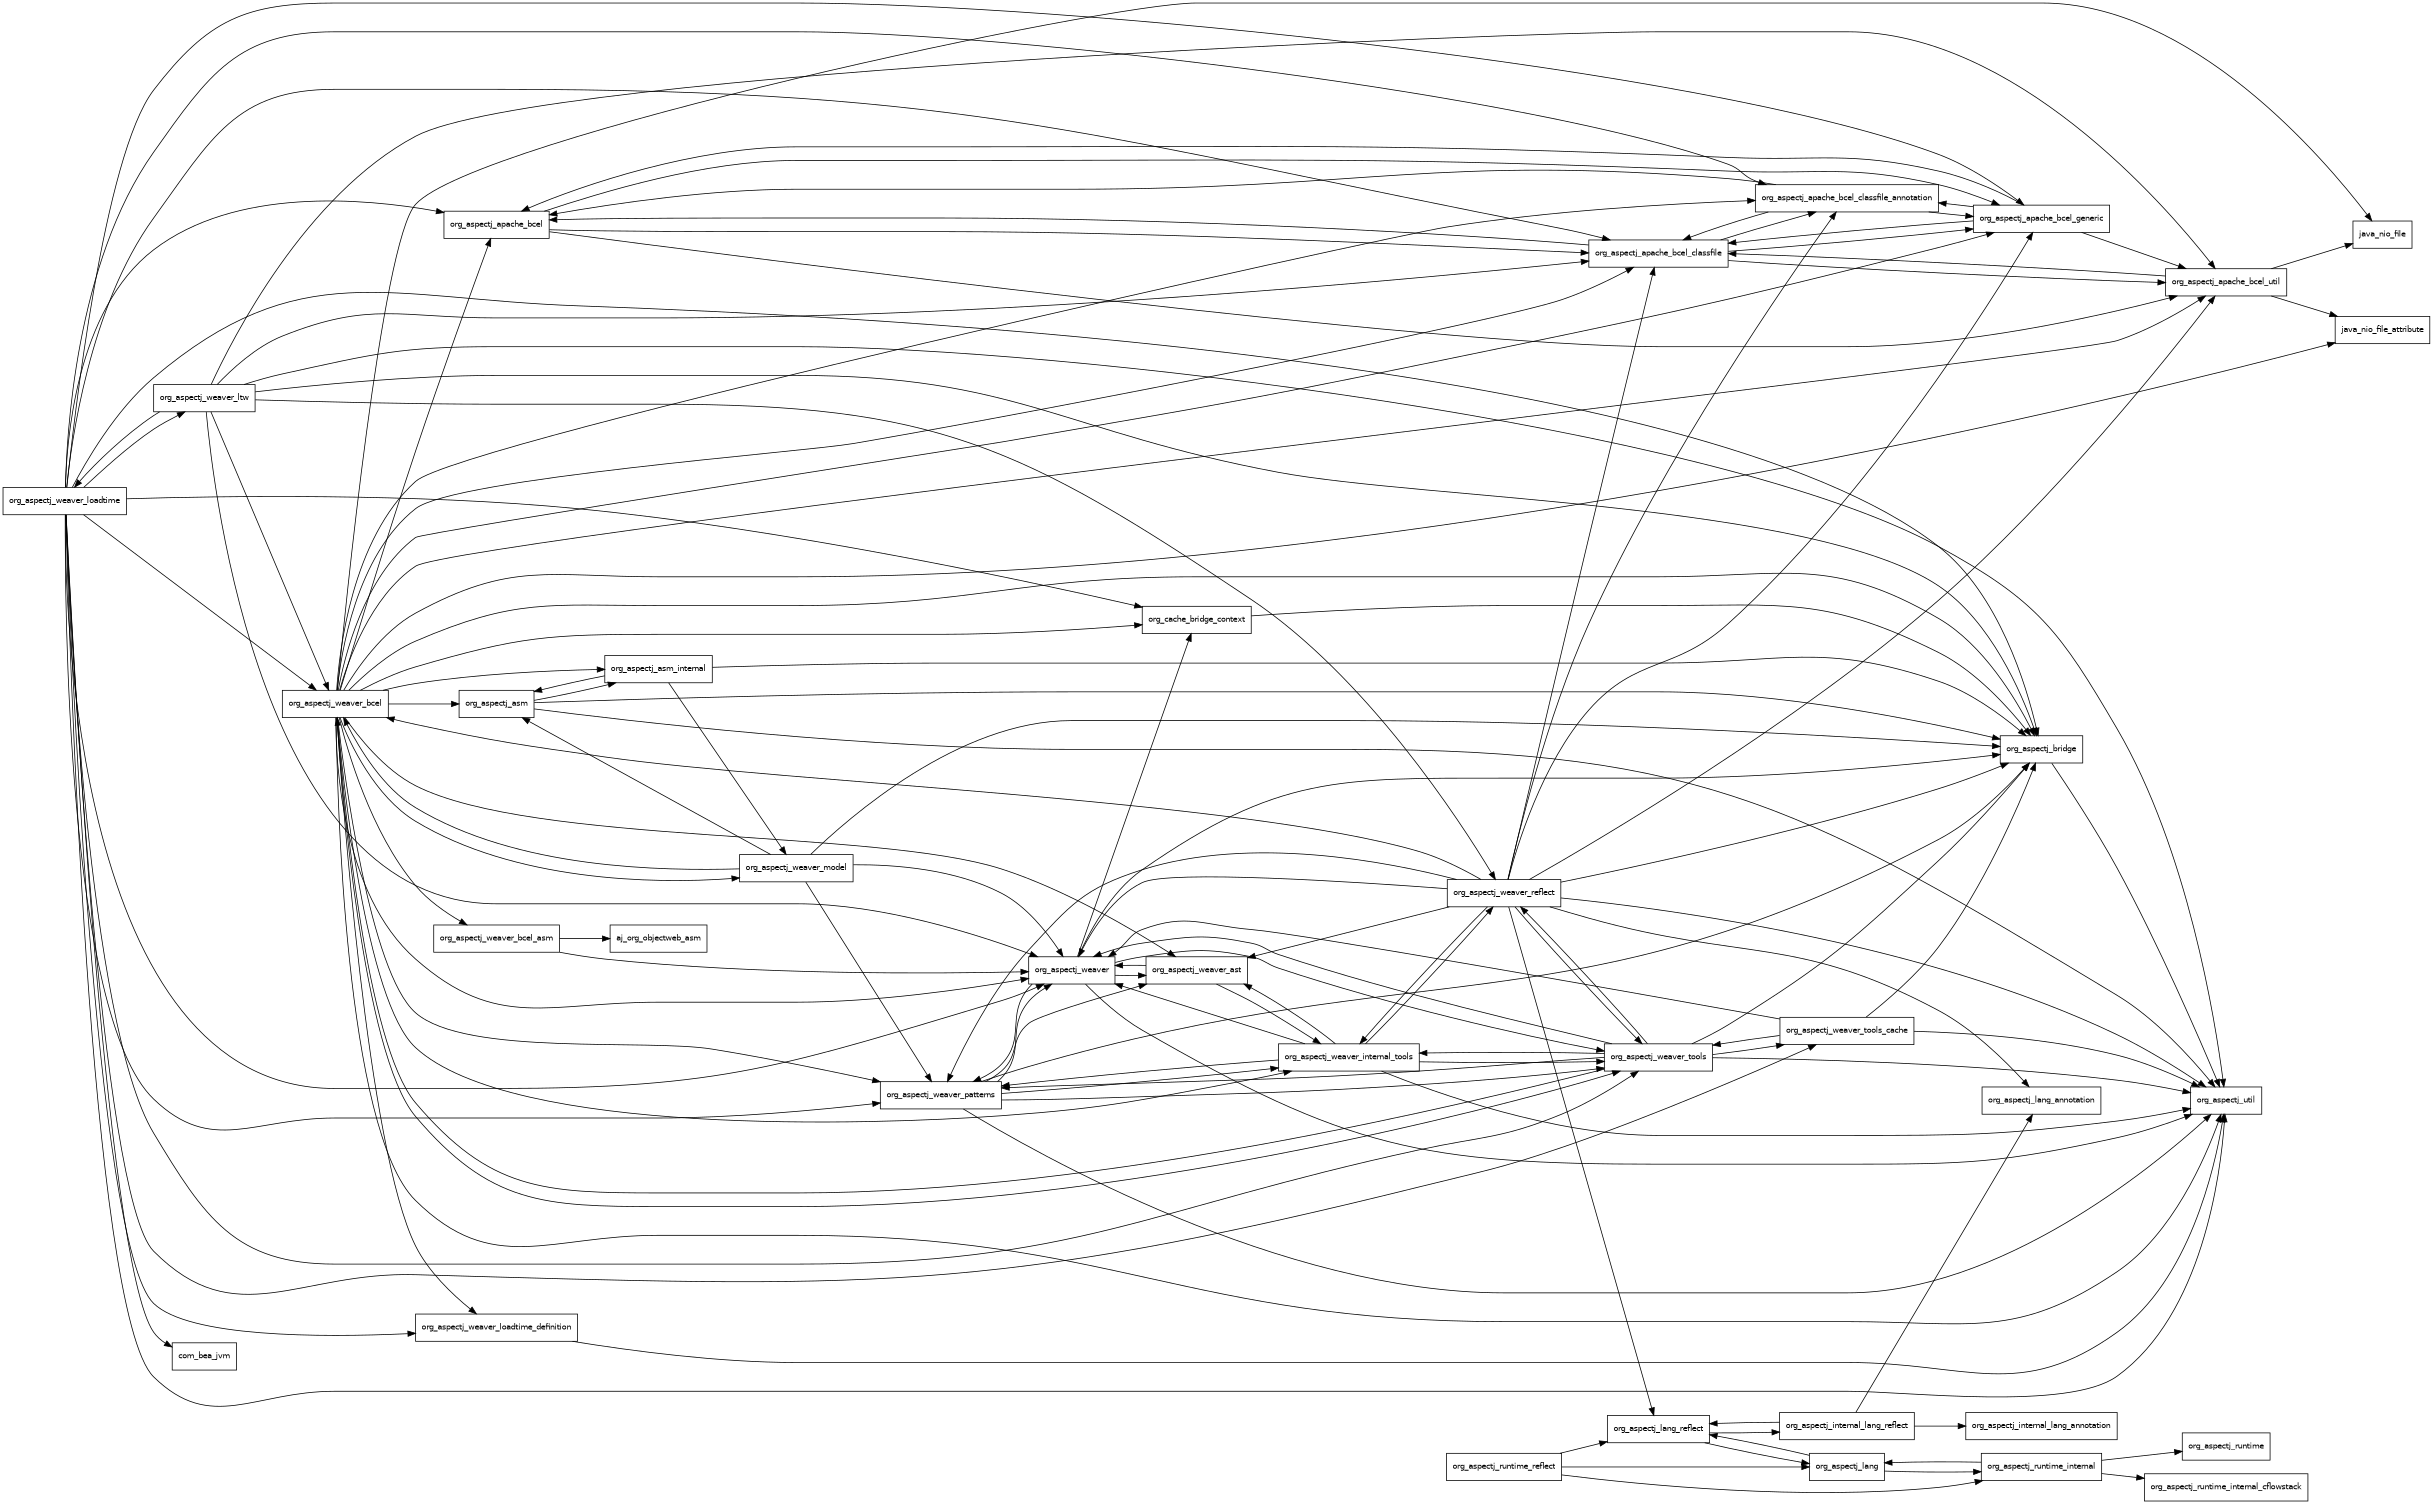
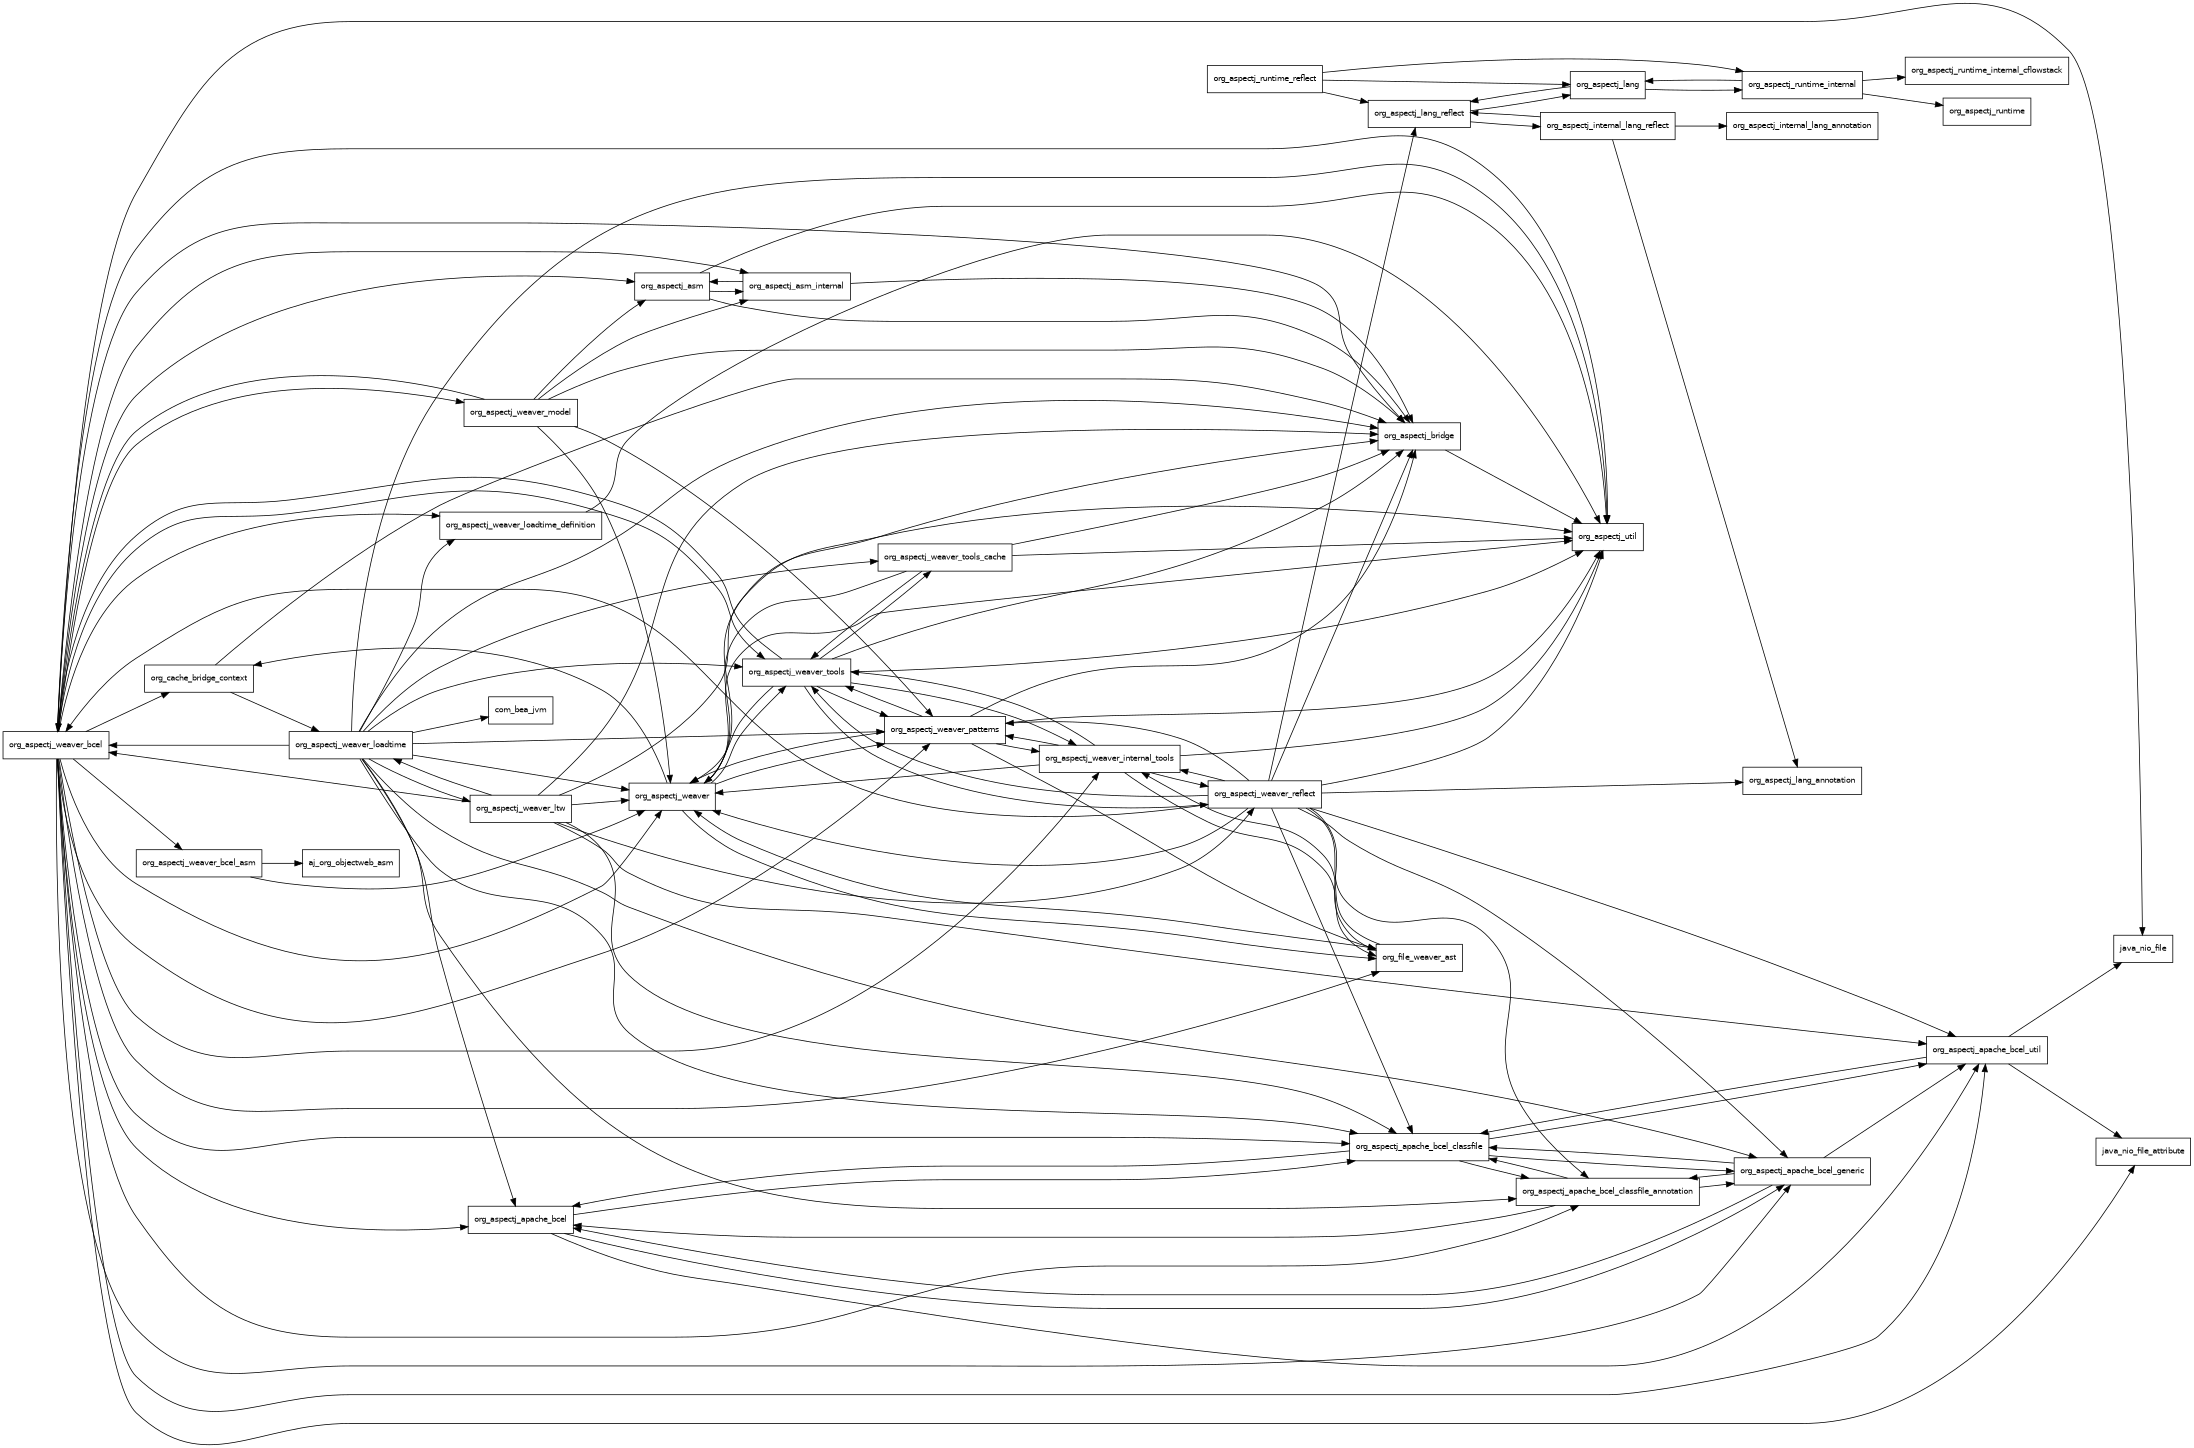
edge "org_aspectj_weaver_loadtime" -> "org_cache_bridge_context": reversed
edge "org_aspectj_asm_internal" -> "org_aspectj_weaver_model": reversed
node "org_aspectj_weaver_ast": label "org_aspectj_weaver_ast" -> "org_file_weaver_ast"
